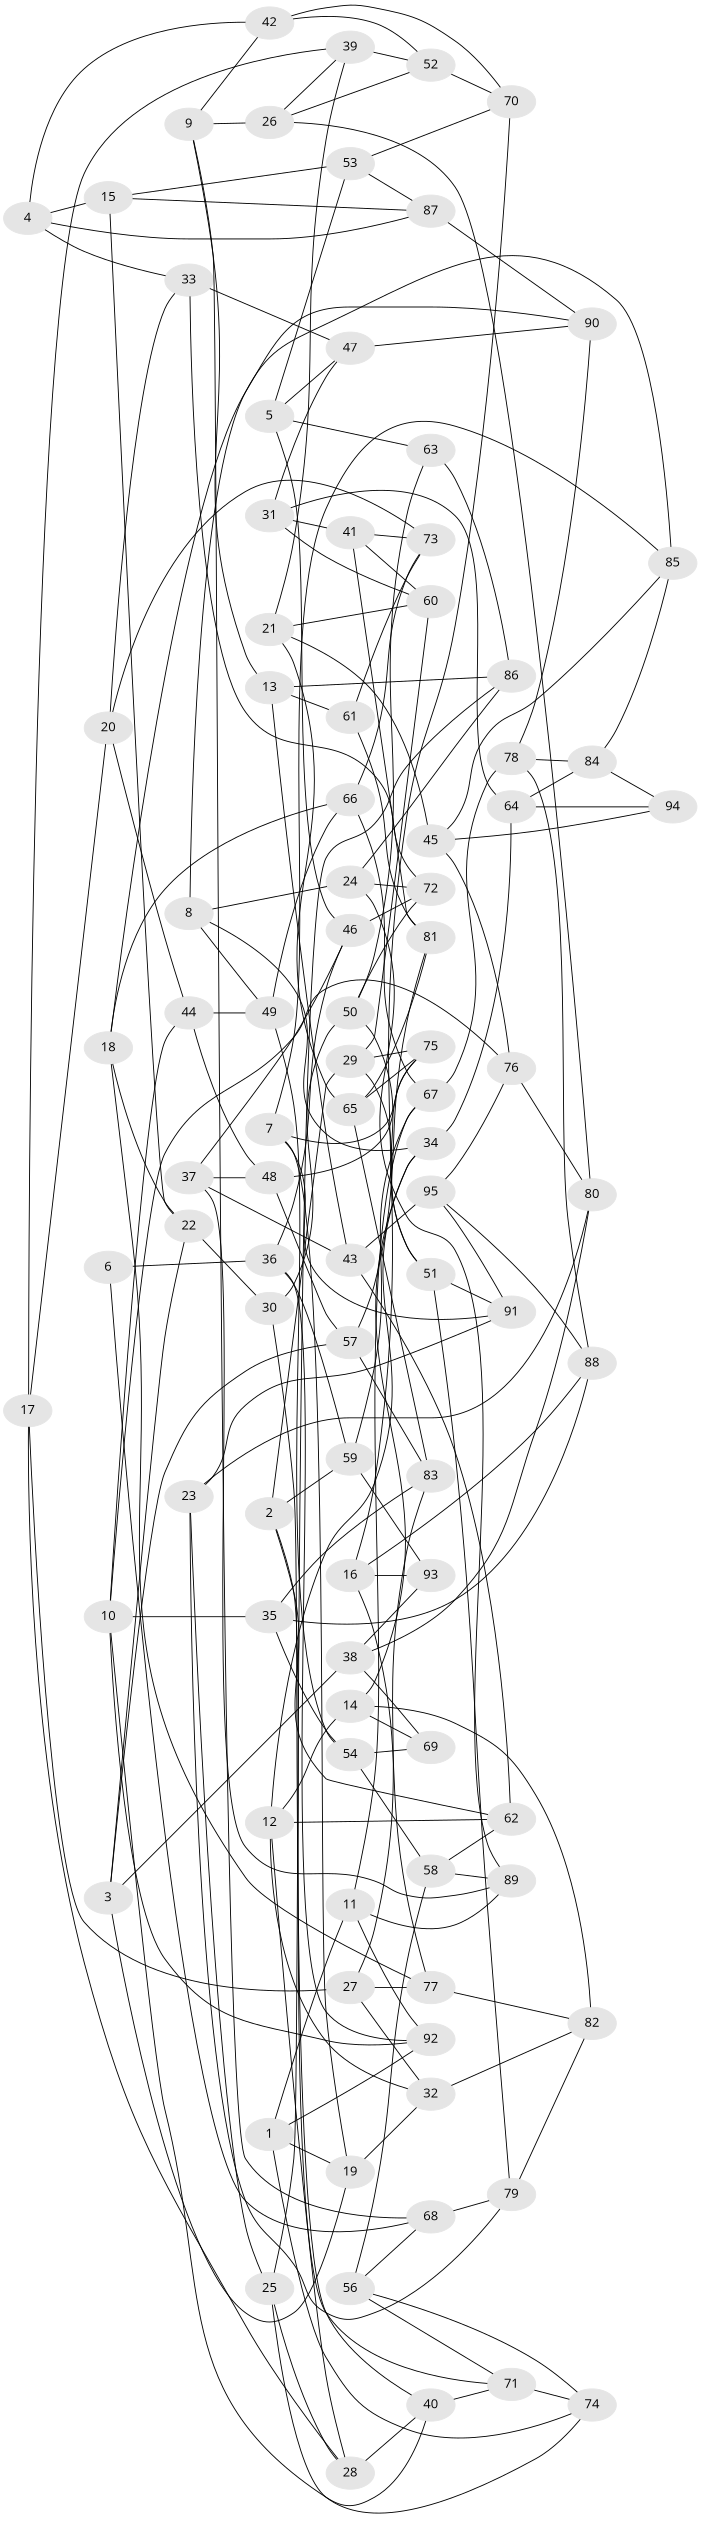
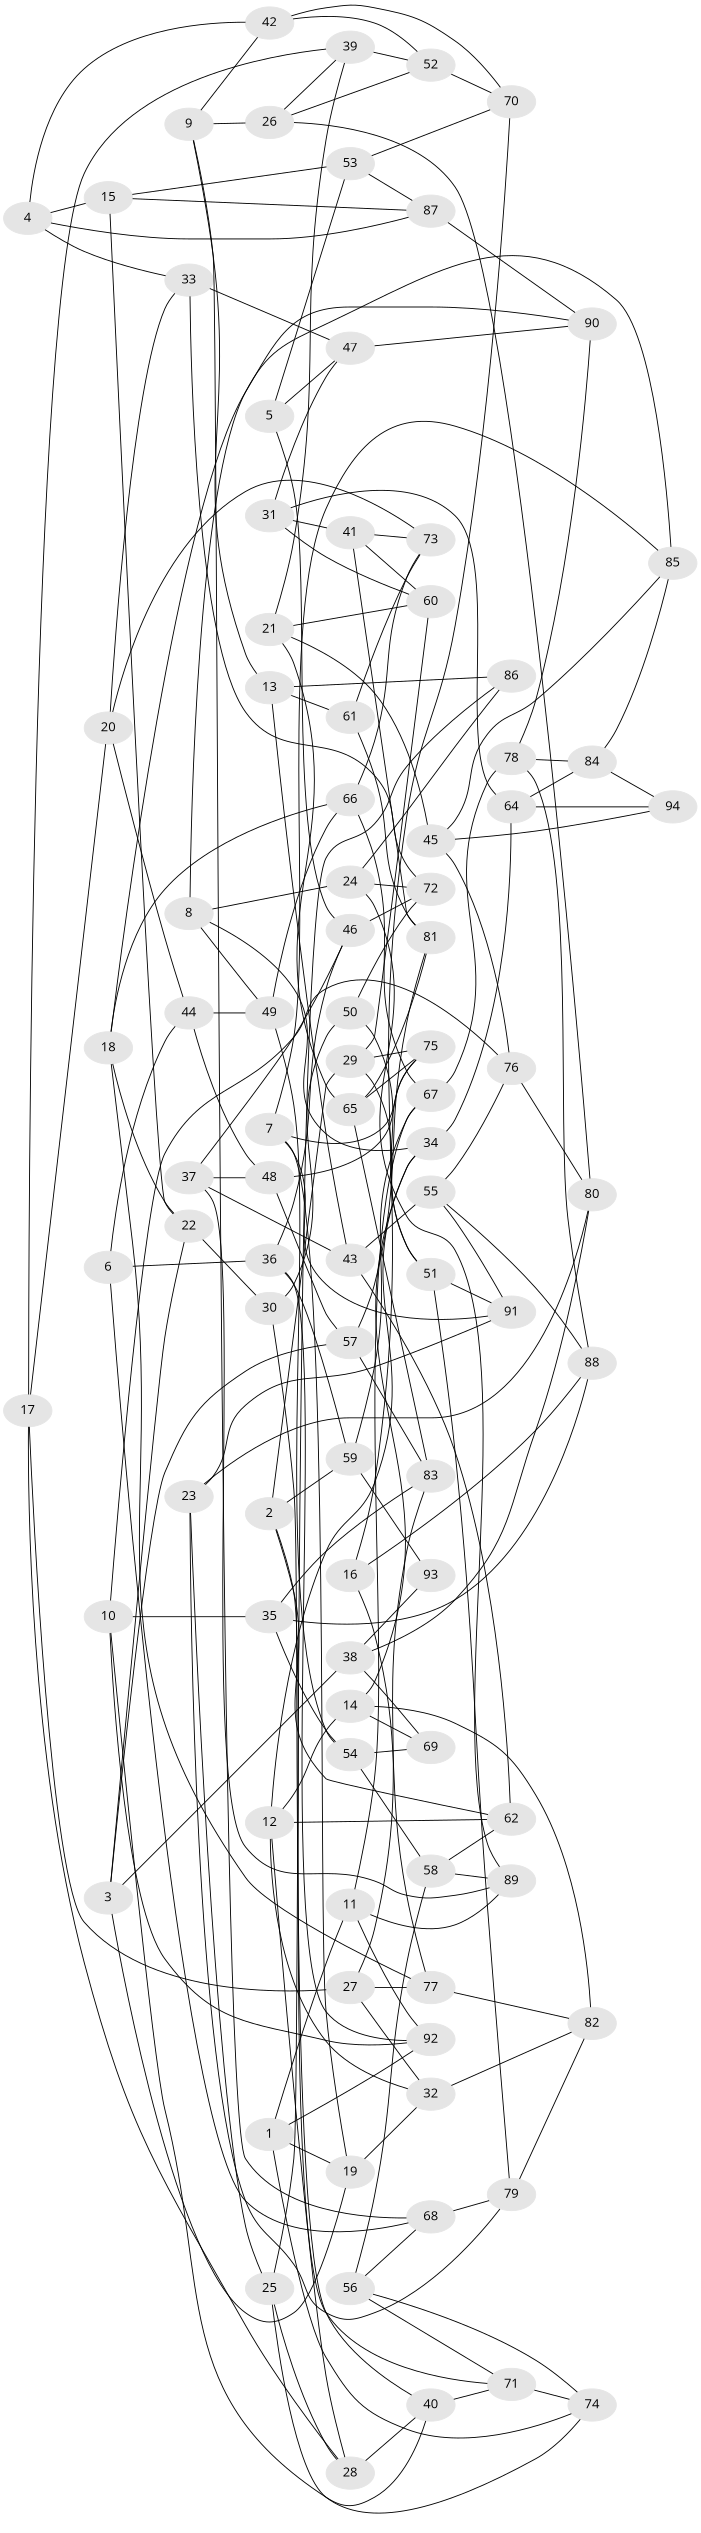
node "63": removed
node "95": label "95" -> "55"
edge "44" -- "10": now "44" -- "6"
edge "16" -- "93": removed
